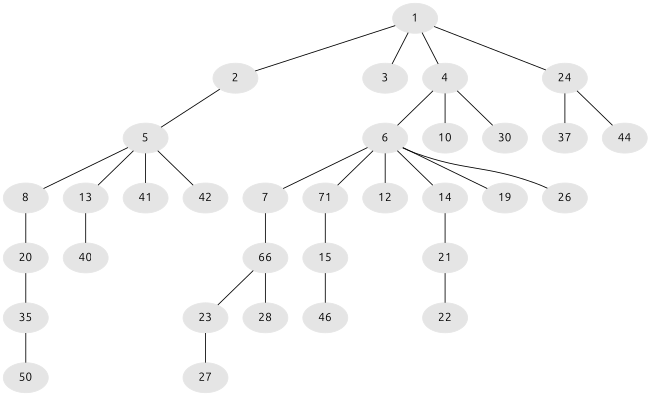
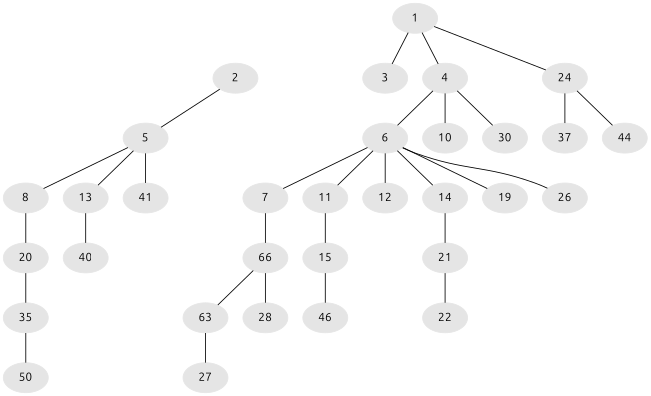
edge "1" -- "2": removed
node "42": removed
node "71": label "71" -> "11"
node "23": label "23" -> "63"
